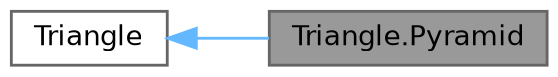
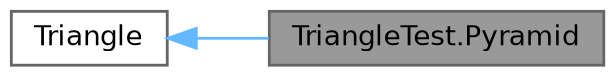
node "Triangle.Pyramid": label "Triangle.Pyramid" -> "TriangleTest.Pyramid"
